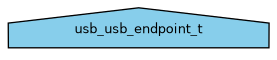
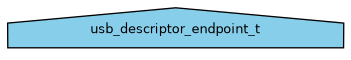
node "usb_usb_endpoint_t": label "usb_usb_endpoint_t" -> "usb_descriptor_endpoint_t"
